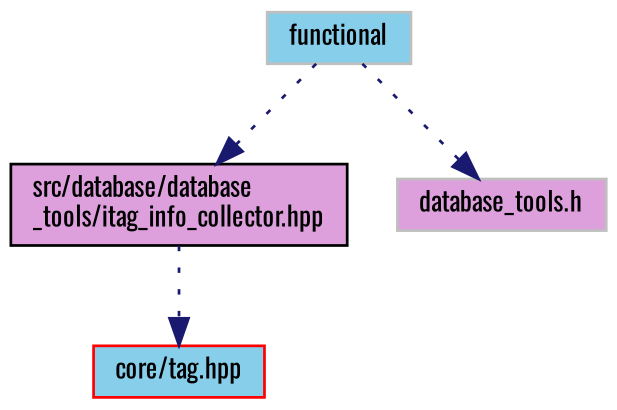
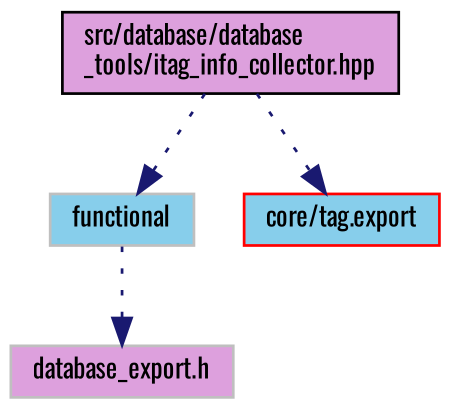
edge "functional" -> "src/database/database _tools/itag_info_collector.hpp": reversed
node "database_tools.h": label "database_tools.h" -> "database_export.h"
node "core/tag.hpp": label "core/tag.hpp" -> "core/tag.export"
